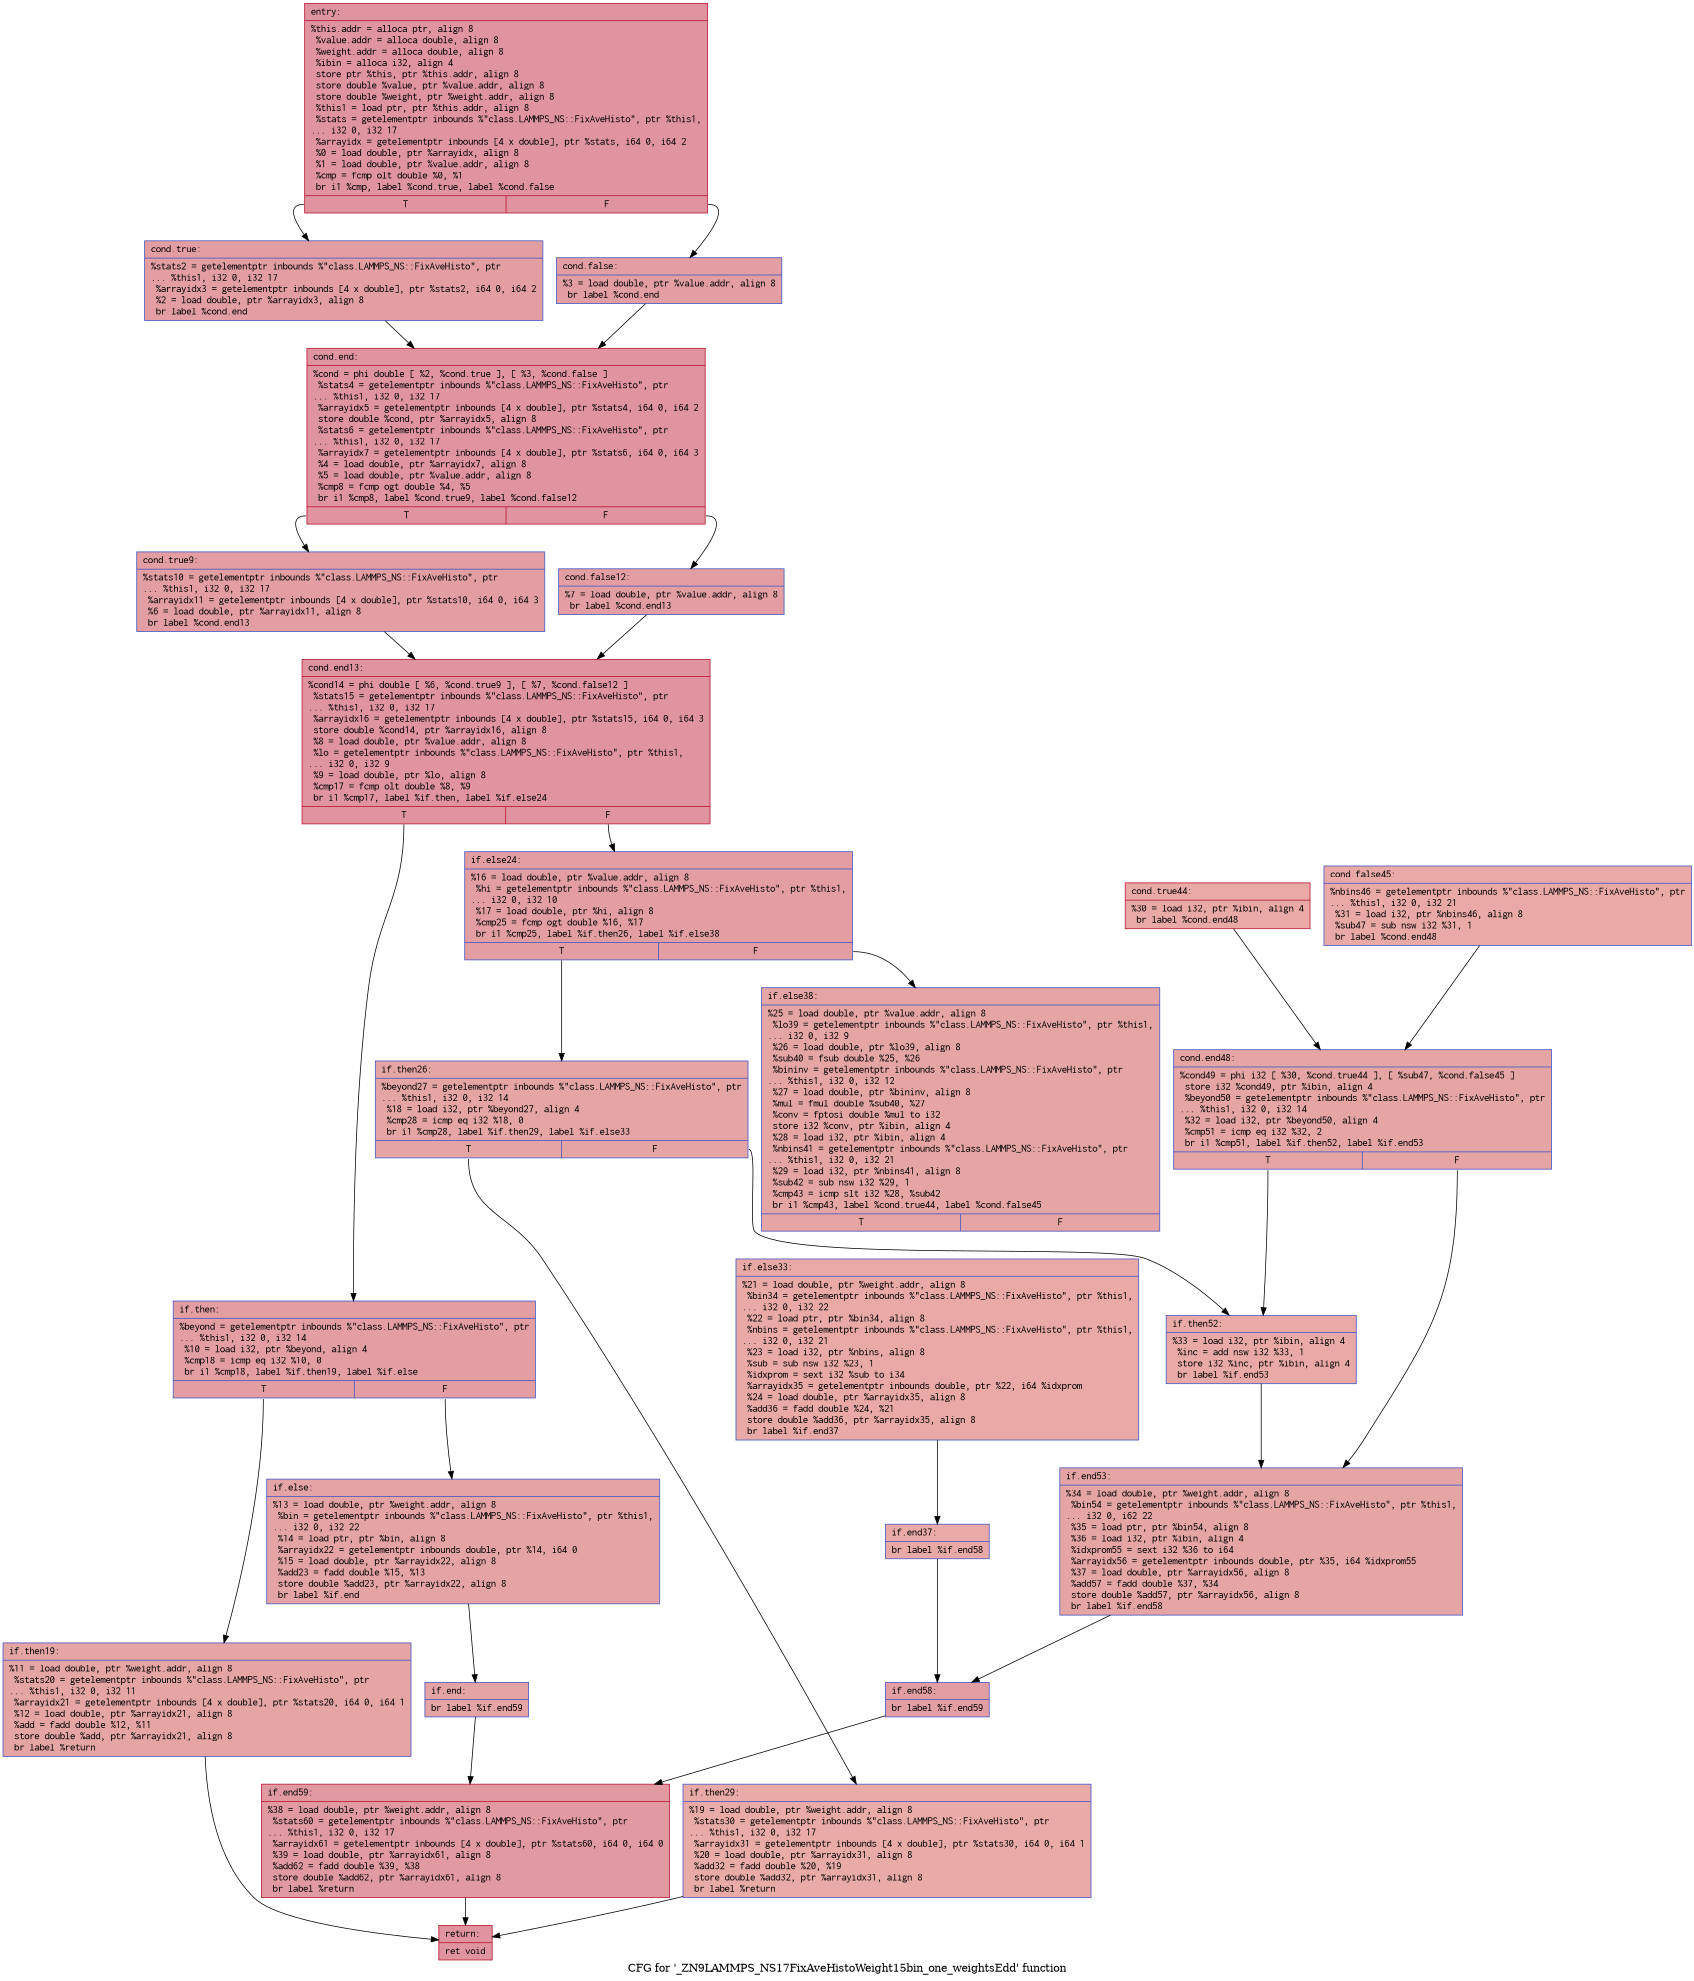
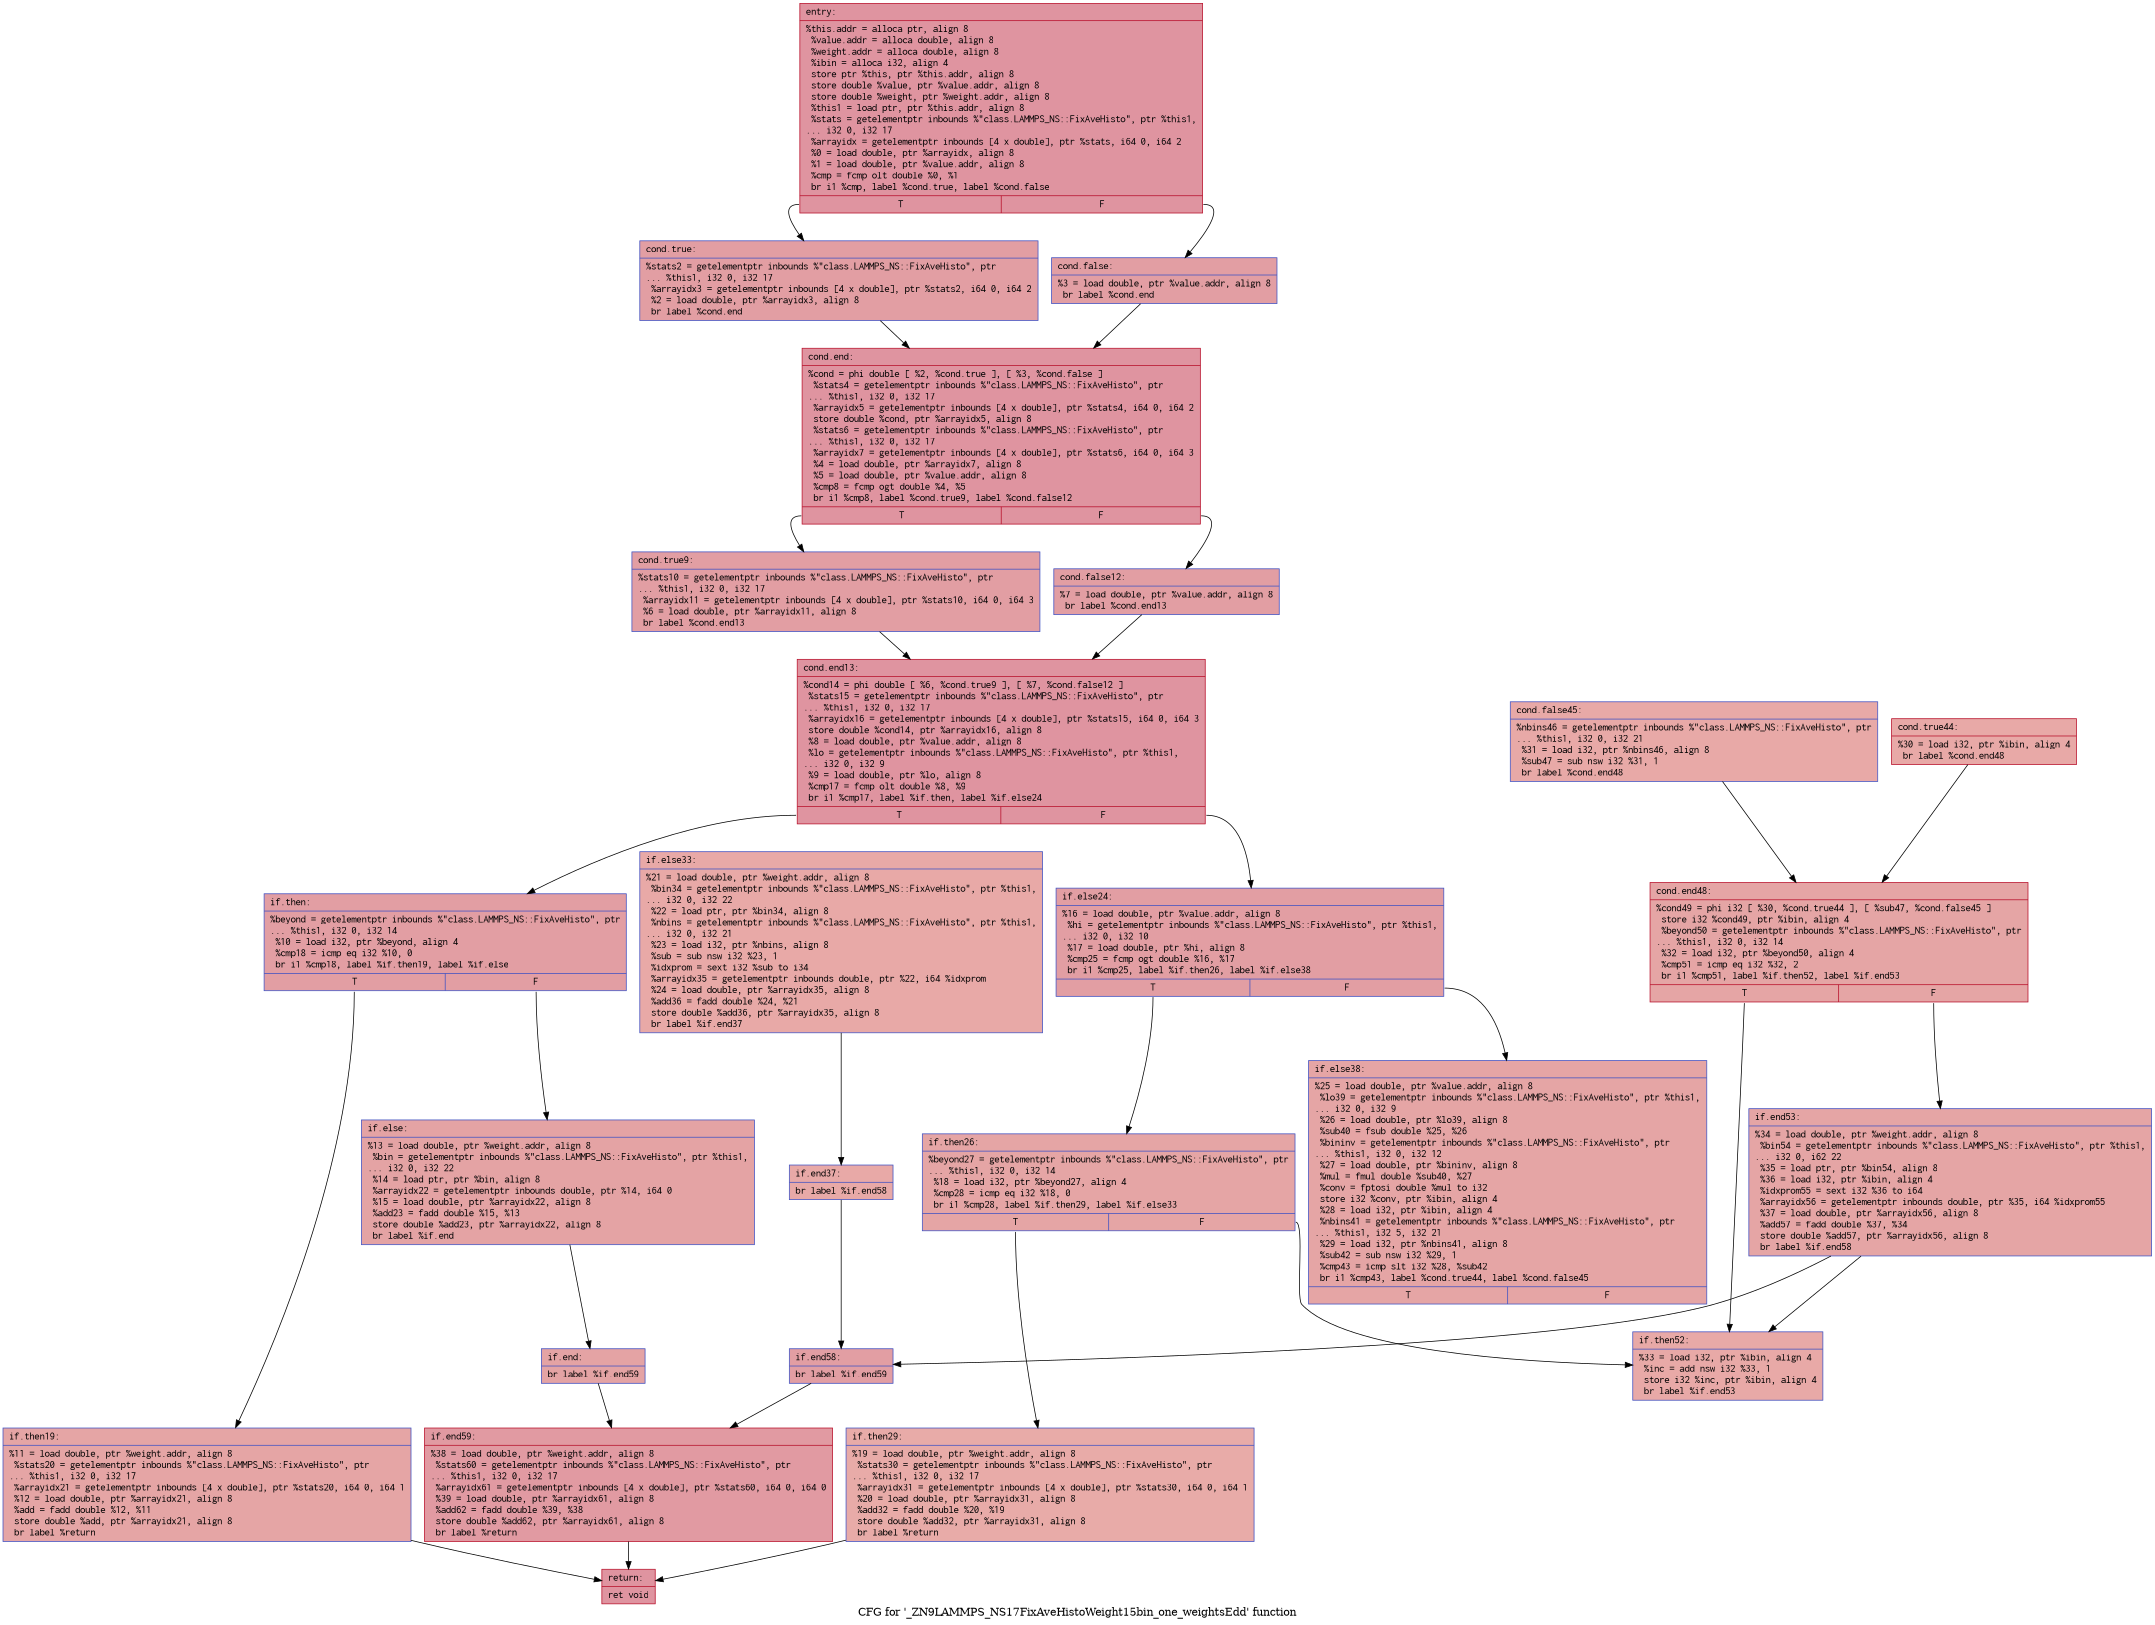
node "cond.end48:": color #3d50c3ff -> #b70d28ff
node "if.else38:": text "... %this1, i32 0, i32 21" -> "... %this1, i32 5, i32 21"
edge "if.then52:" -> "if.end53:": reversed
node "if.then19:": text "... %this1, i32 0, i32 11" -> "... %this1, i32 0, i32 17"
